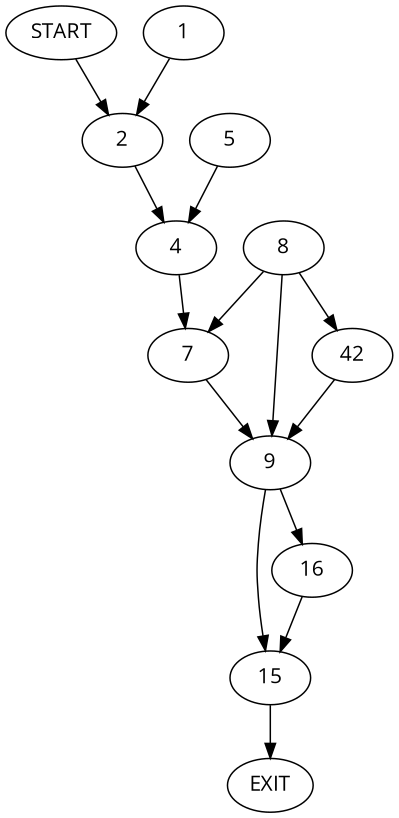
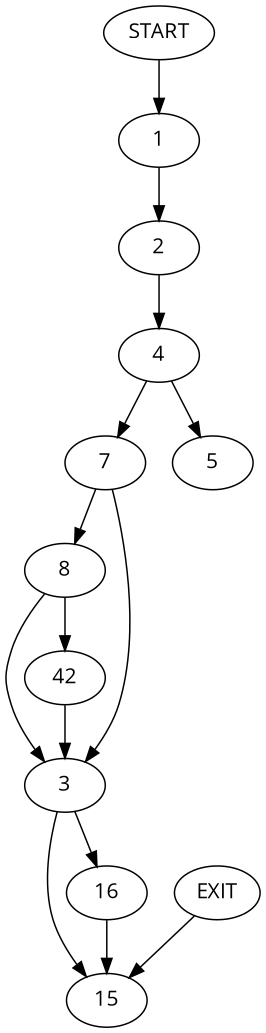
edge "START" -> "2": now "START" -> "1"
edge "5" -> "4": reversed
edge "8" -> "7": reversed
node "9": label "9" -> "3"
edge "15" -> "EXIT": reversed
